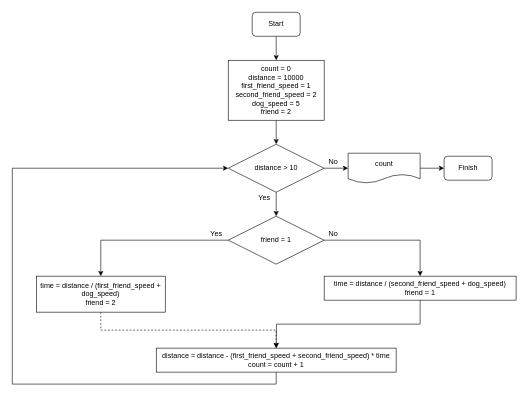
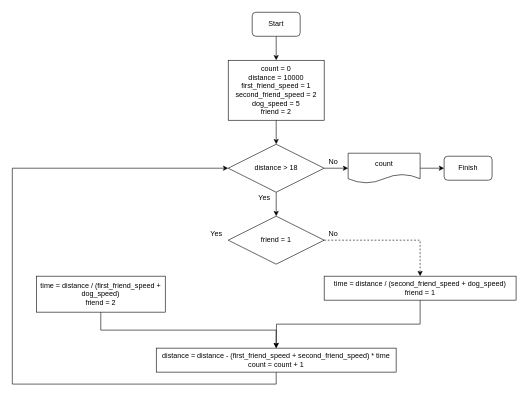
node "distance > 10": label "distance > 10" -> "distance > 18"
edge "friend = 1" -> "time = distance / (second_friend_speed + dog_speed) friend = 1": style solid -> dashed
edge "friend = 1" -> "time = distance / (first_friend_speed + dog_speed) friend = 2": removed
edge "time = distance / (first_friend_speed + dog_speed) friend = 2" -> "distance = distance - (first_friend_speed + second_friend_speed) * time count = count + 1": style dashed -> solid
